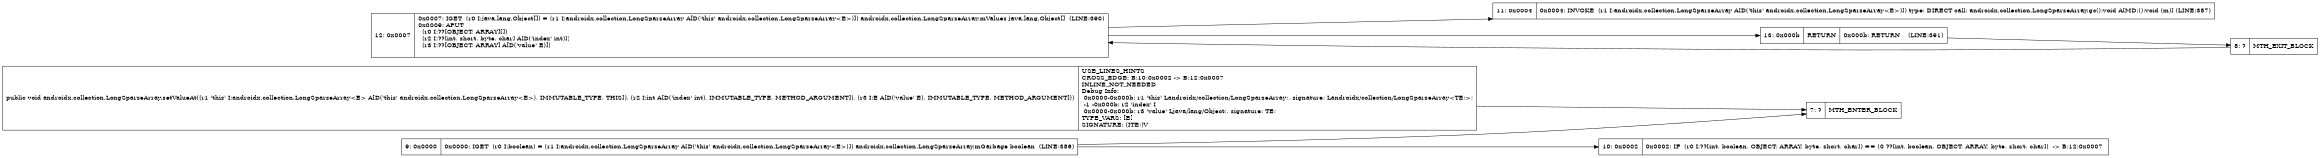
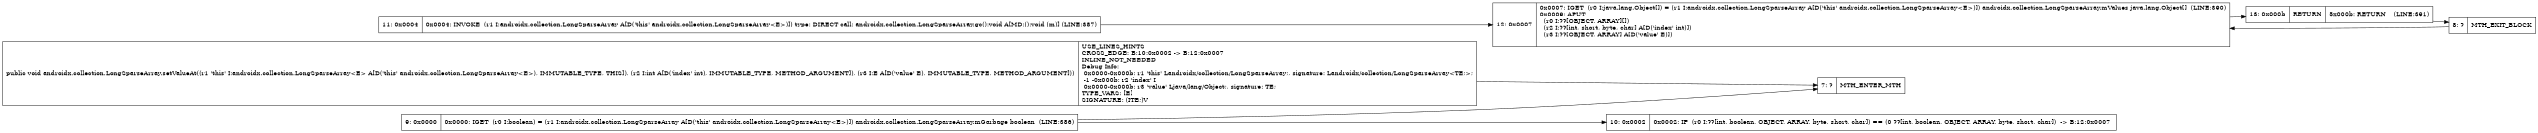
edge "12: 0x0007" -> "11: 0x0004": reversed
node "13: 0x000b": text "0x000b: RETURN    (LINE:391)" -> "5x000b: RETURN    (LINE:391)"
node "7: ?": text "MTH_ENTER_BLOCK" -> "MTH_ENTER_MTH"
